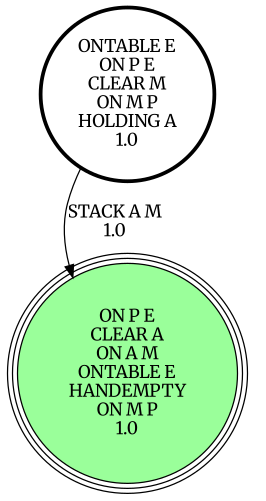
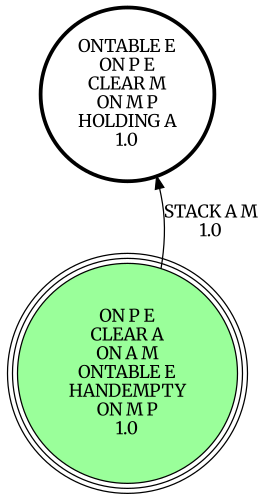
edge "ONTABLE E ON P E CLEAR M ON M P HOLDING A 1.0" -> "ON P E CLEAR A ON A M ONTABLE E HANDEMPTY ON M P 1.0": reversed
